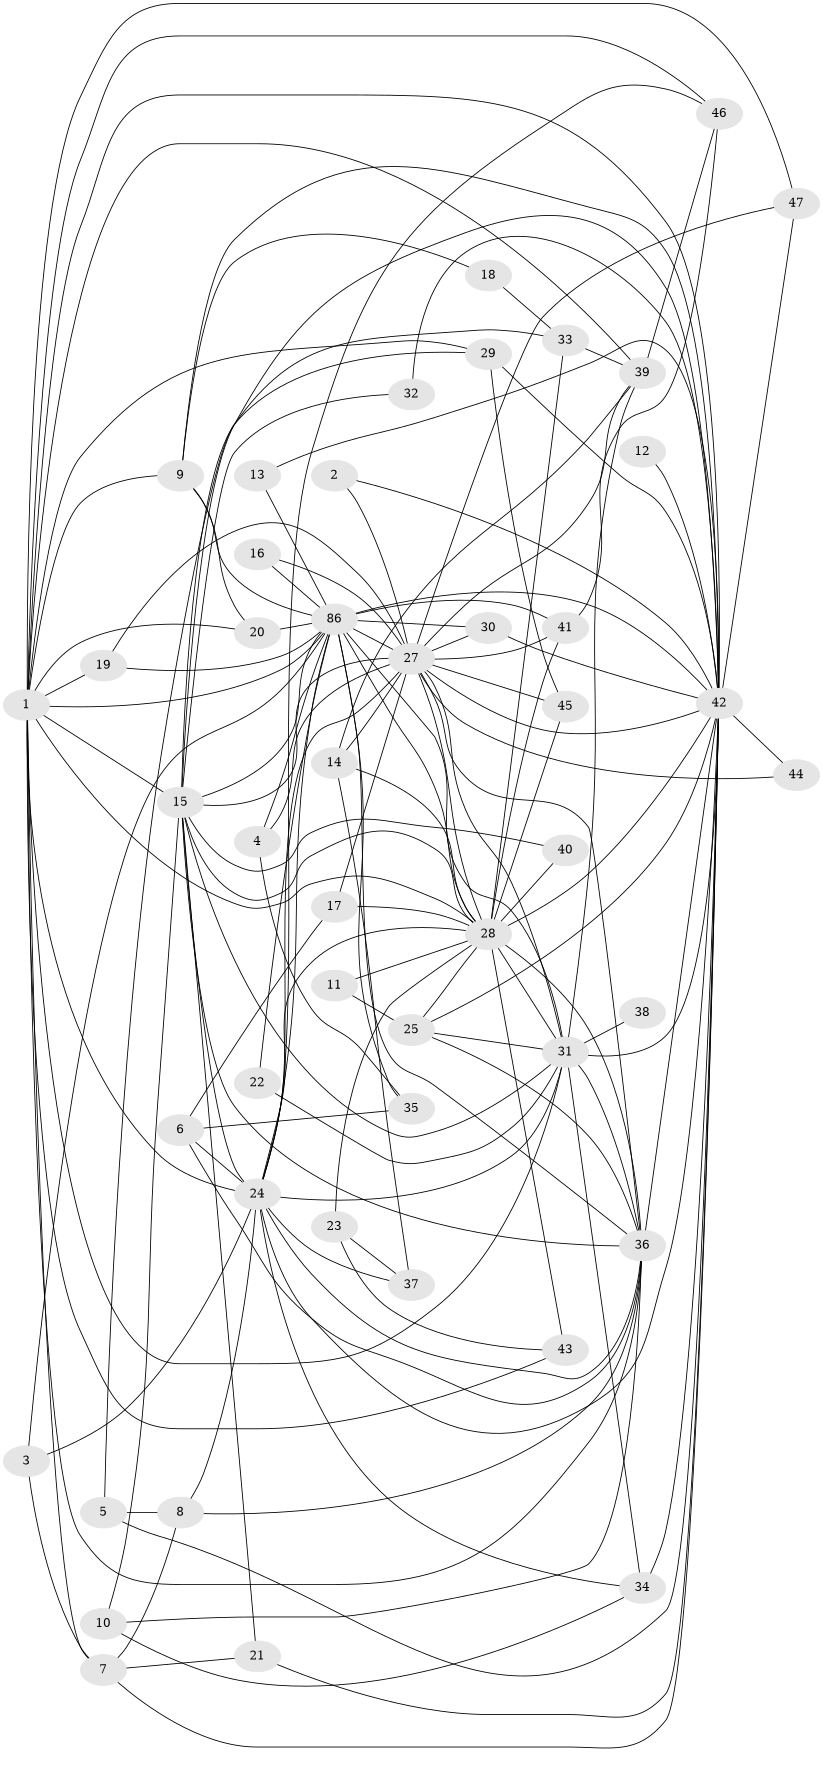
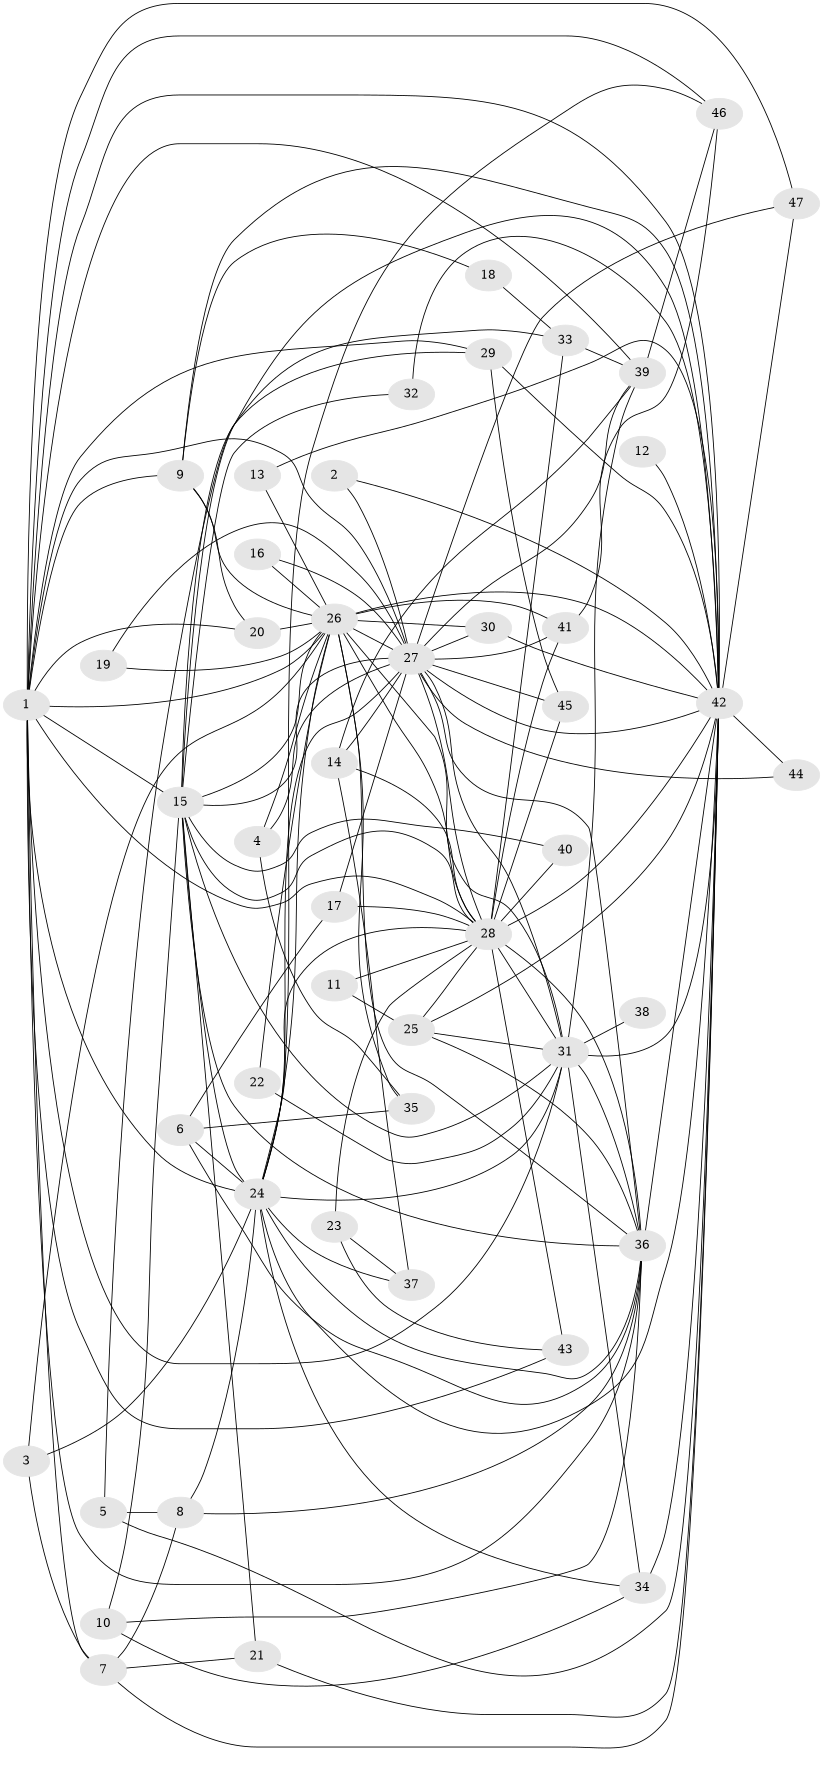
node "86": label "86" -> "26"
edge "19" -- "1": now "27" -- "1"
